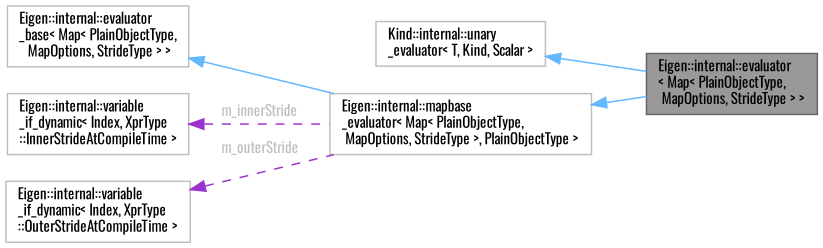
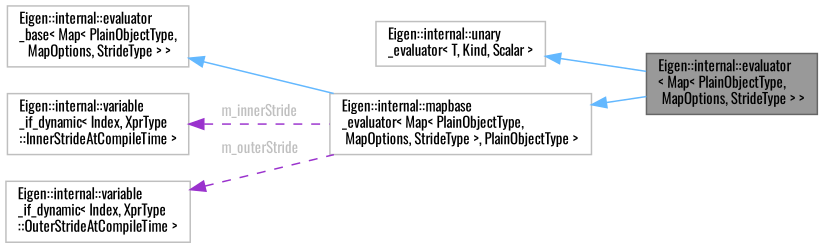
node "Kind::internal::unary _evaluator< T, Kind, Scalar >": label "Kind::internal::unary _evaluator< T, Kind, Scalar >" -> "Eigen::internal::unary _evaluator< T, Kind, Scalar >"
